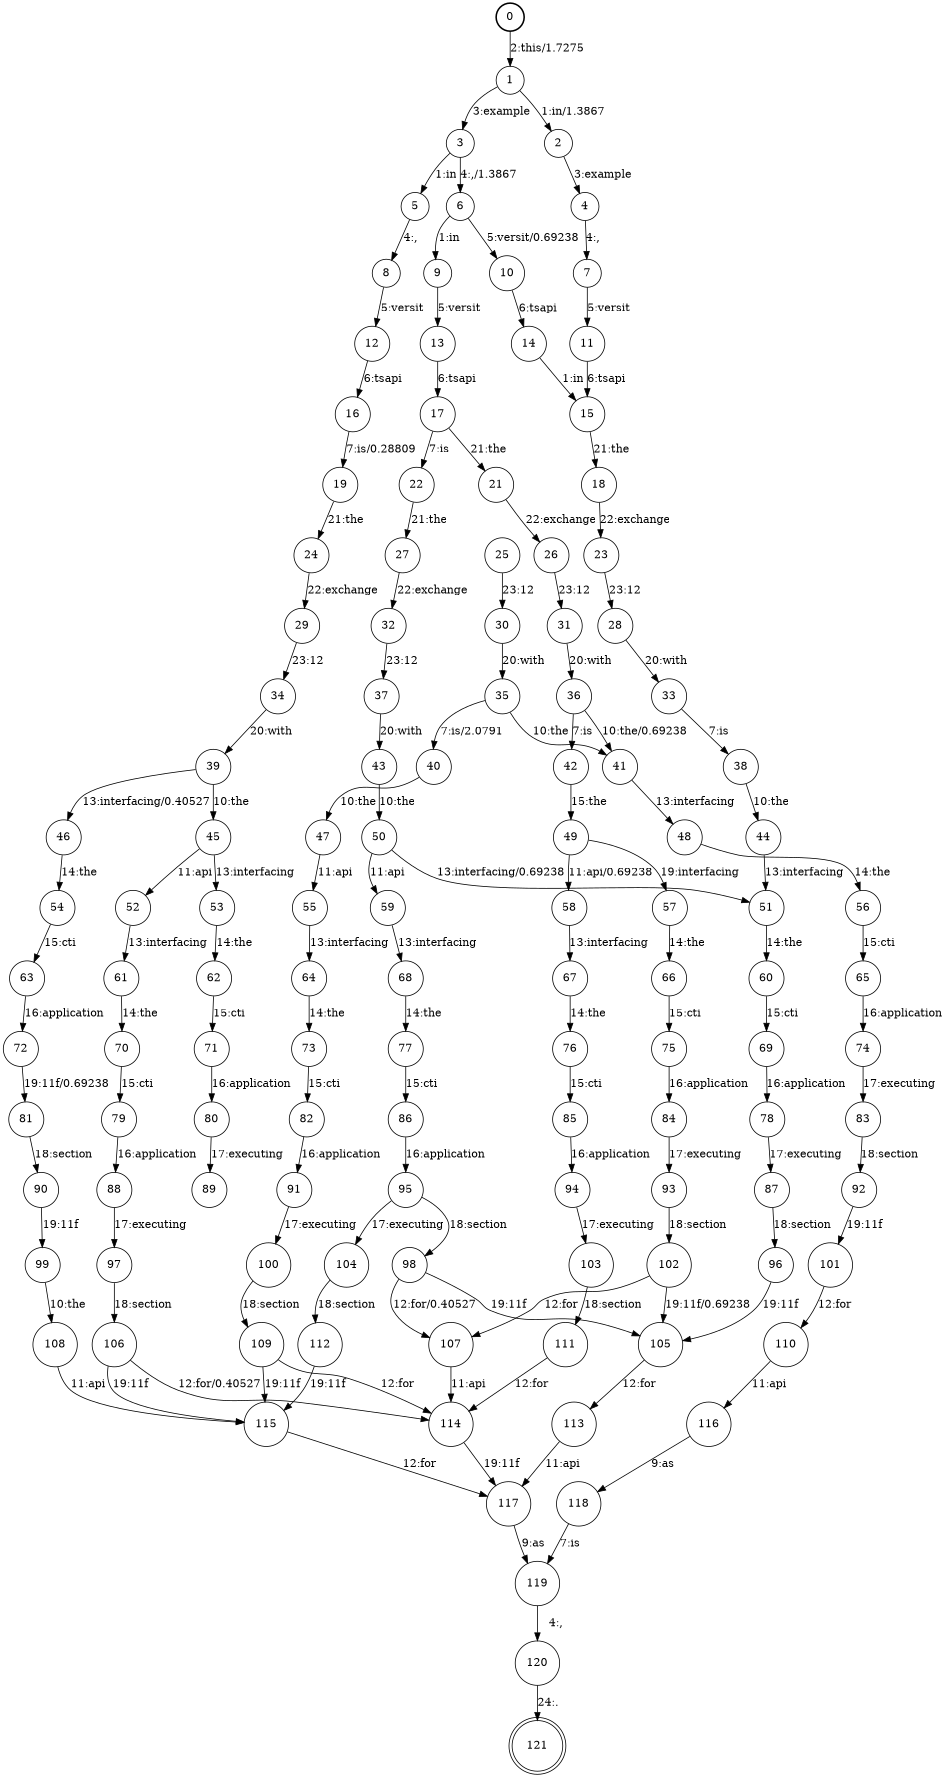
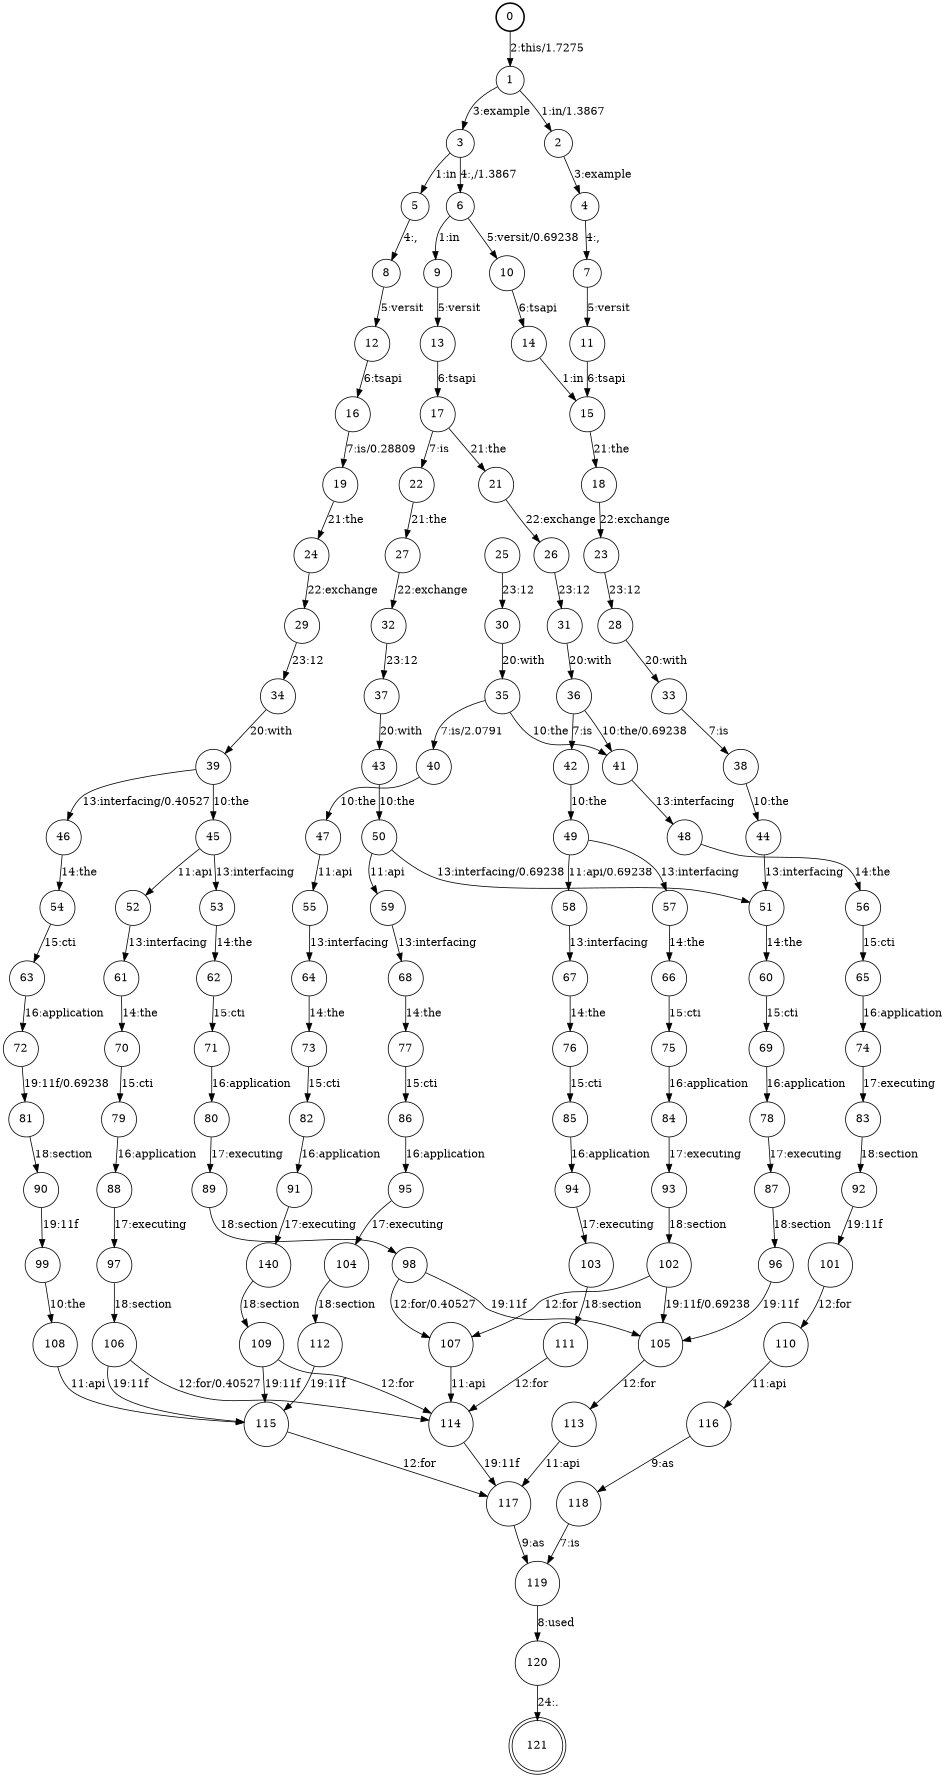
edge "42" -> "49": label "15:the" -> "10:the"
edge "49" -> "57": label "19:interfacing" -> "13:interfacing"
edge "95" -> "98": now "89" -> "98"
node "100": label "100" -> "140"
edge "119" -> "120": label "4:," -> "8:used"
